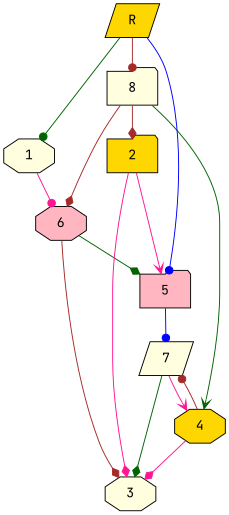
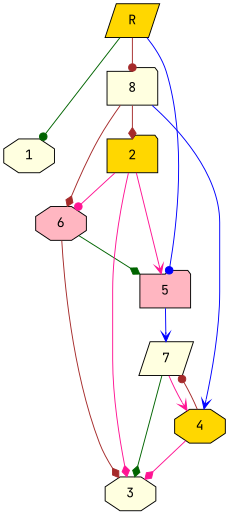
edge "1" -> "6": now "2" -> "6"
edge "8" -> "4": color darkgreen -> blue
edge "5" -> "7": arrowhead dot -> vee
